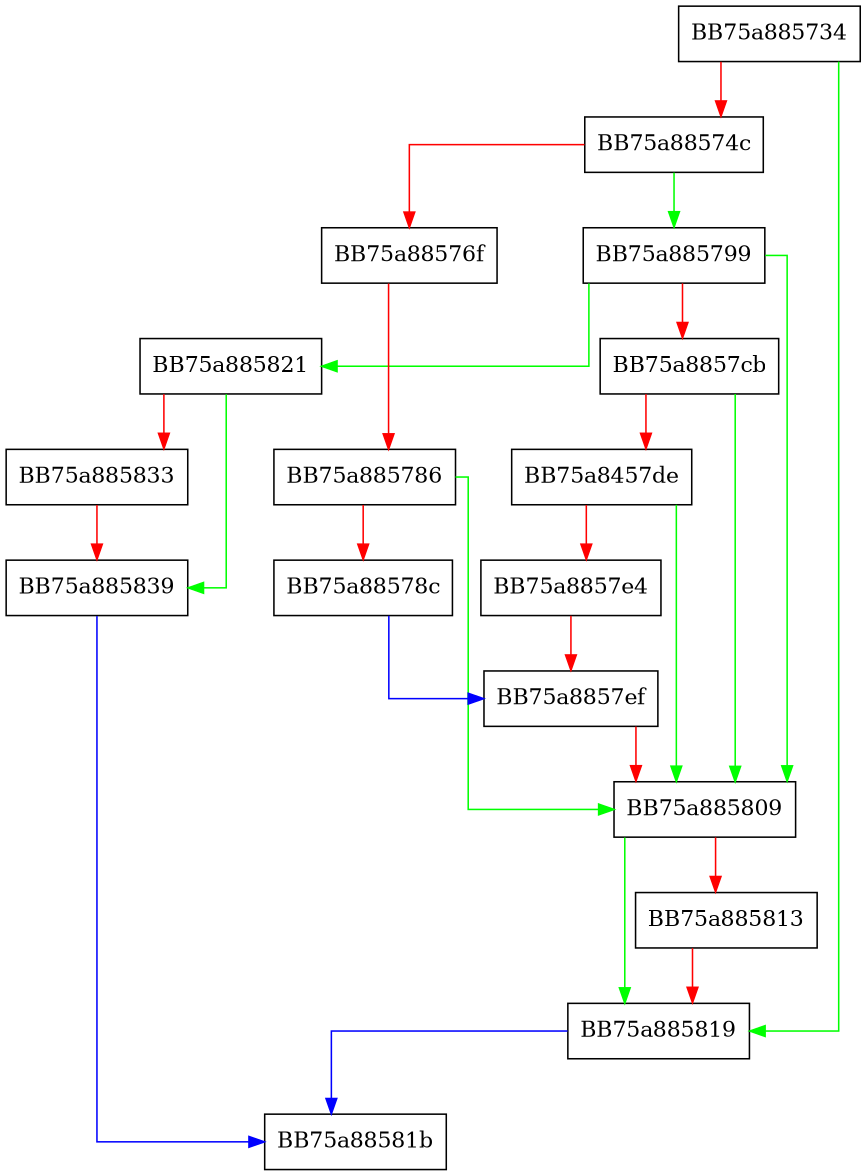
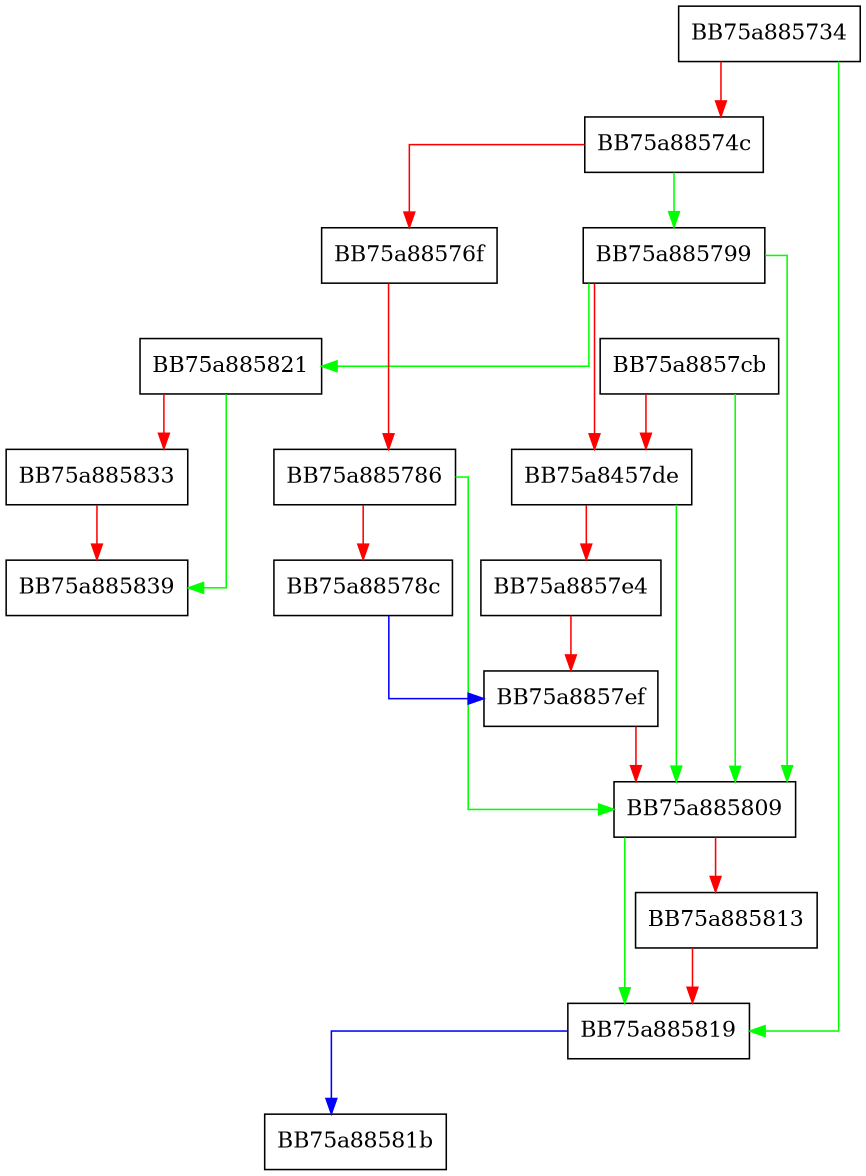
edge "BB75a885799" -> "BB75a8857cb": now "BB75a885799" -> "BB75a8457de"
edge "BB75a885839" -> "BB75a88581b": removed
